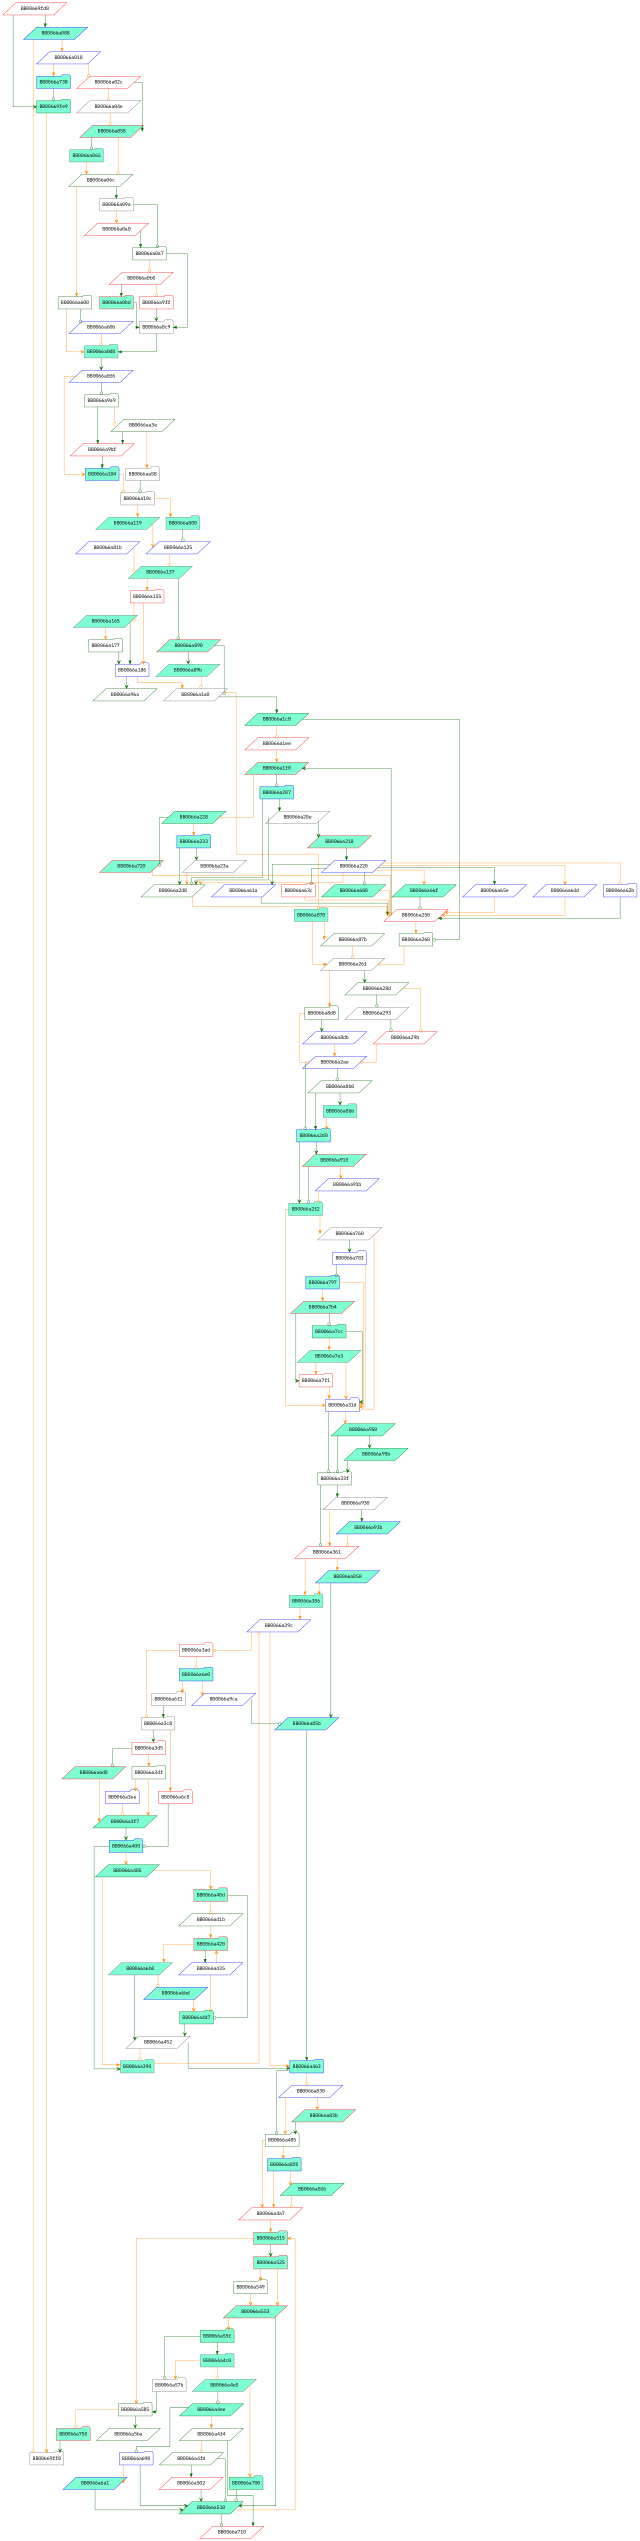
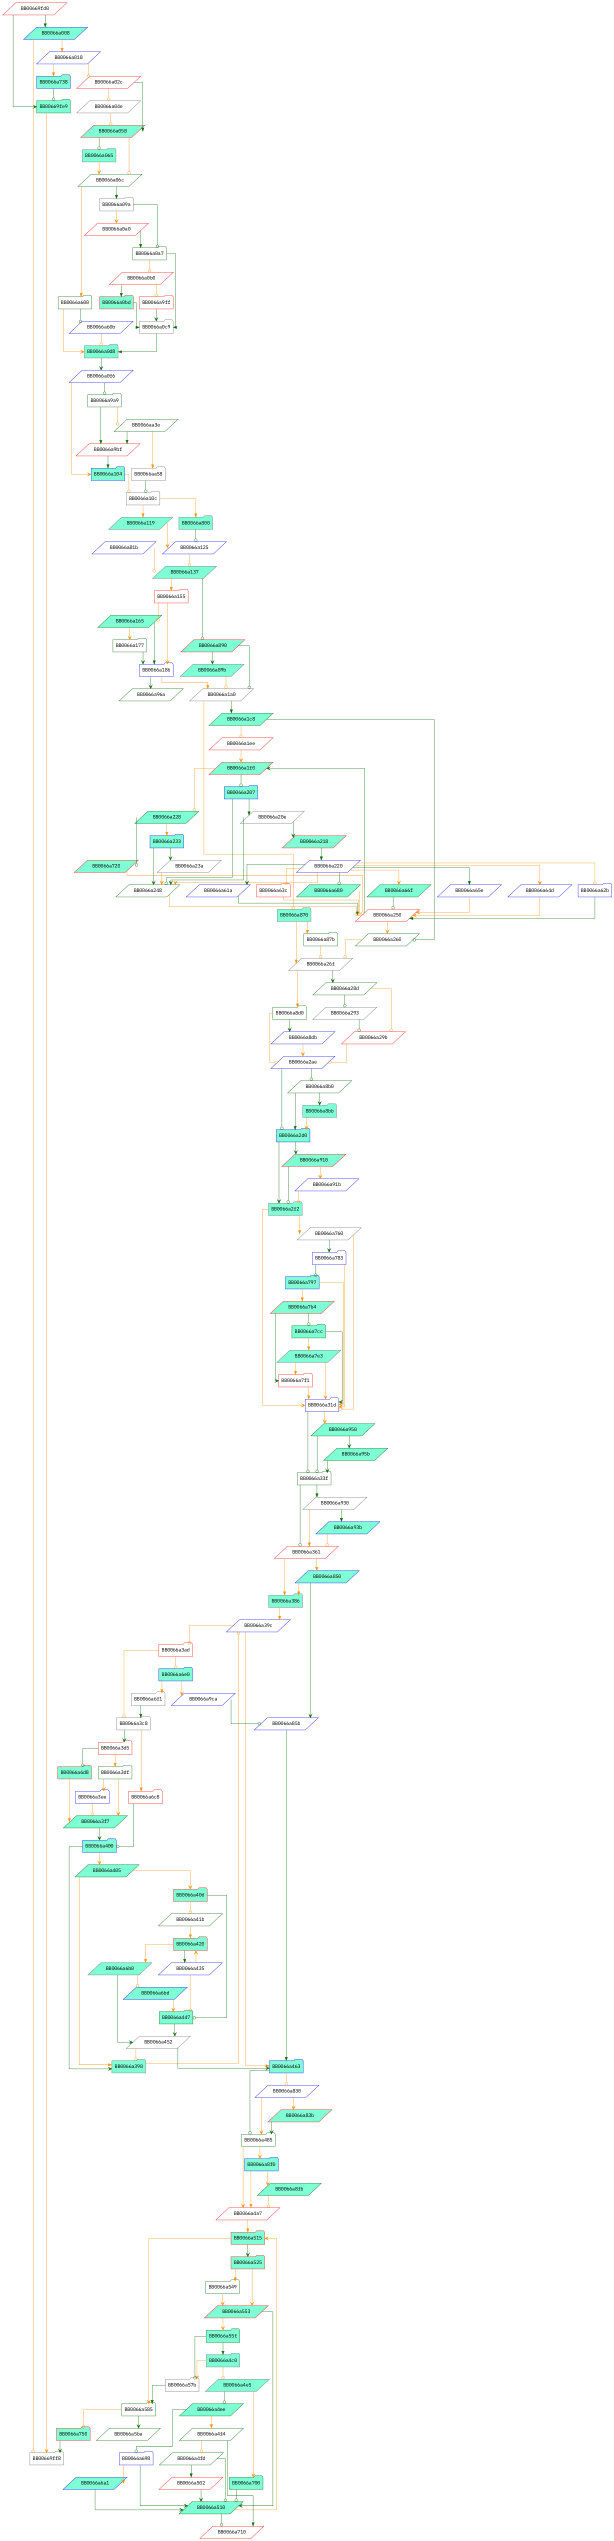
node "BB0066a165": color gray40 -> darkgreen
edge "BB0066a220" -> "BB0066a63c": color darkgreen -> darkorange
edge "BB0066a250" -> "BB0066a260": arrowhead normal -> vee
node "BB0066a87b": shape parallelogram -> folder
node "BB0066a260": shape folder -> parallelogram
node "BB0066a85b": fillcolor aquamarine -> white
node "BB0066a6d8": shape parallelogram -> folder
